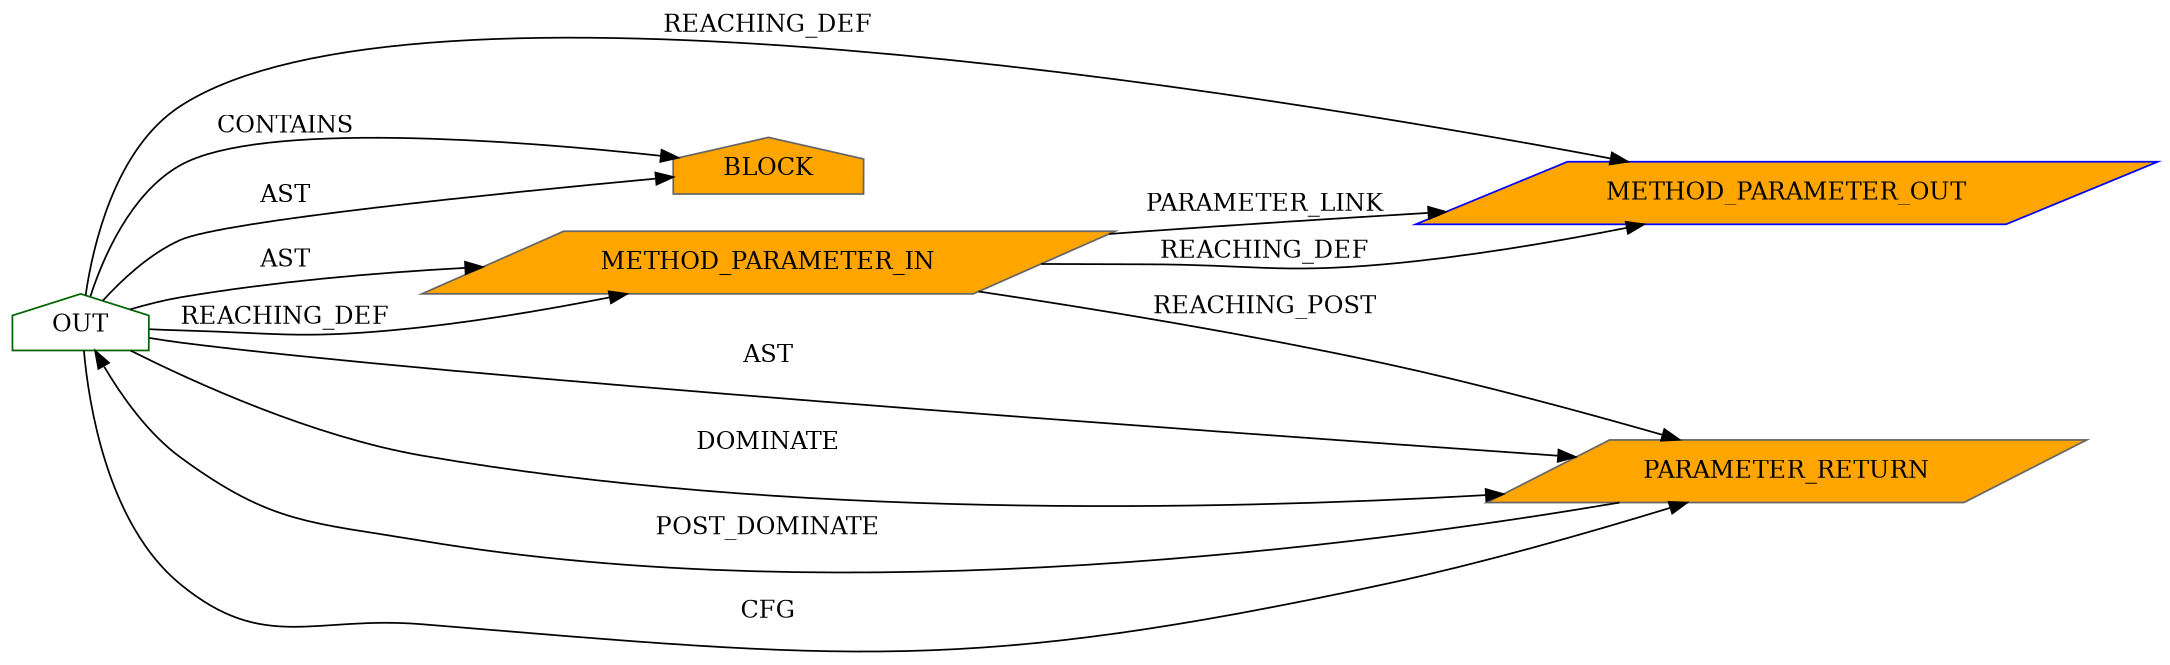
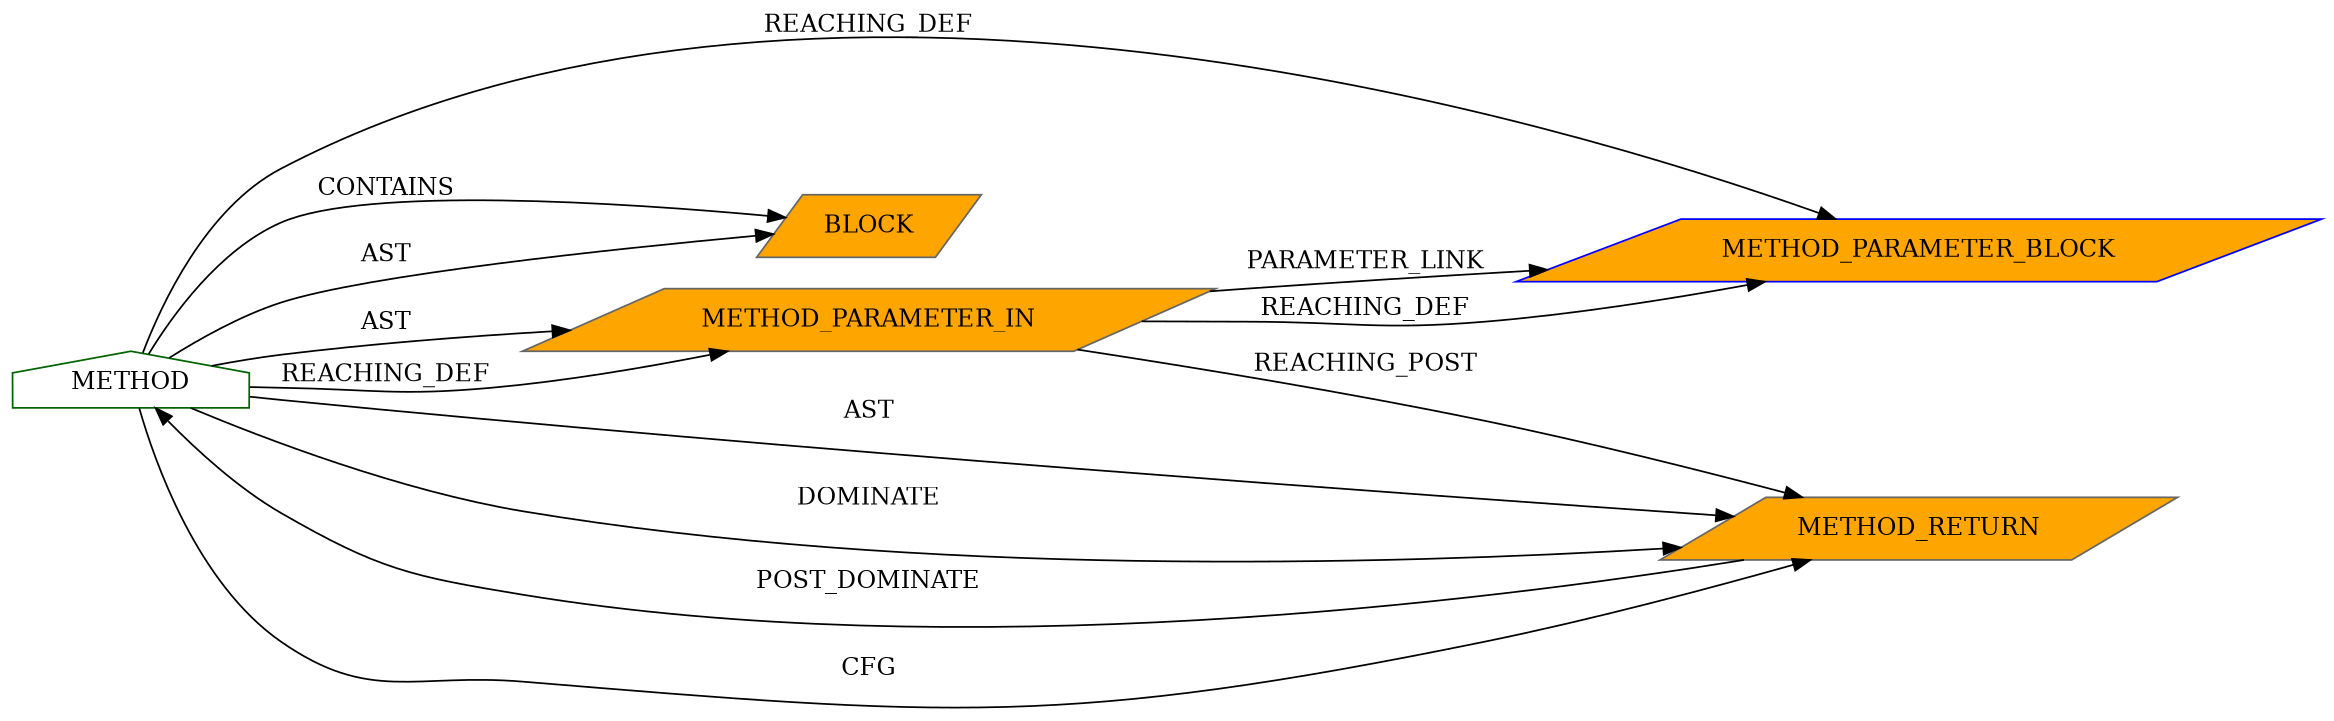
node "BLOCK": shape house -> parallelogram
node "METHOD_PARAMETER_OUT": label "METHOD_PARAMETER_OUT" -> "METHOD_PARAMETER_BLOCK"
node "OUT": label "OUT" -> "METHOD"
node "PARAMETER_RETURN": label "PARAMETER_RETURN" -> "METHOD_RETURN"
